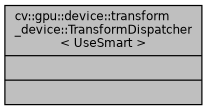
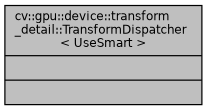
node "cv::gpu::device::transform": text "_device::TransformDispatcher" -> "_detail::TransformDispatcher"
